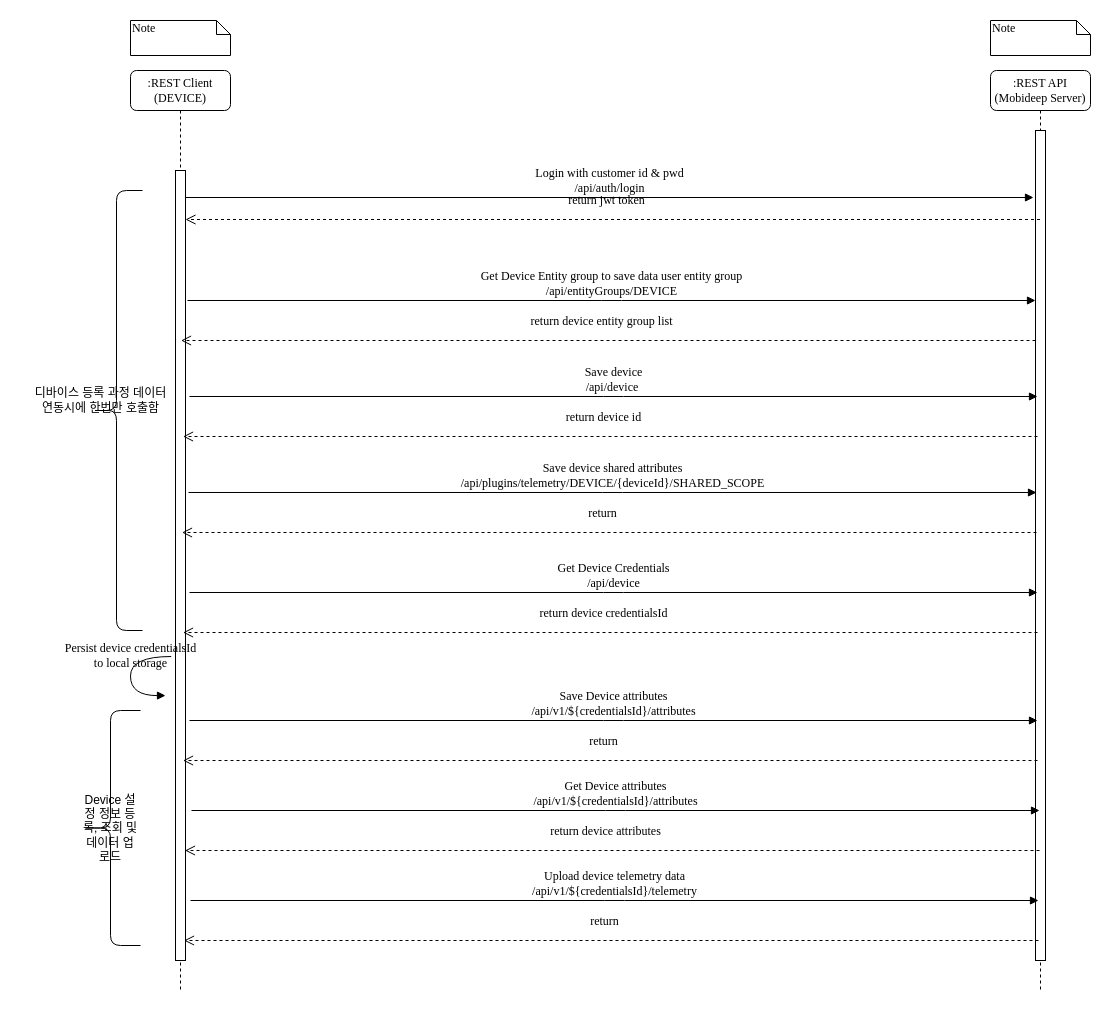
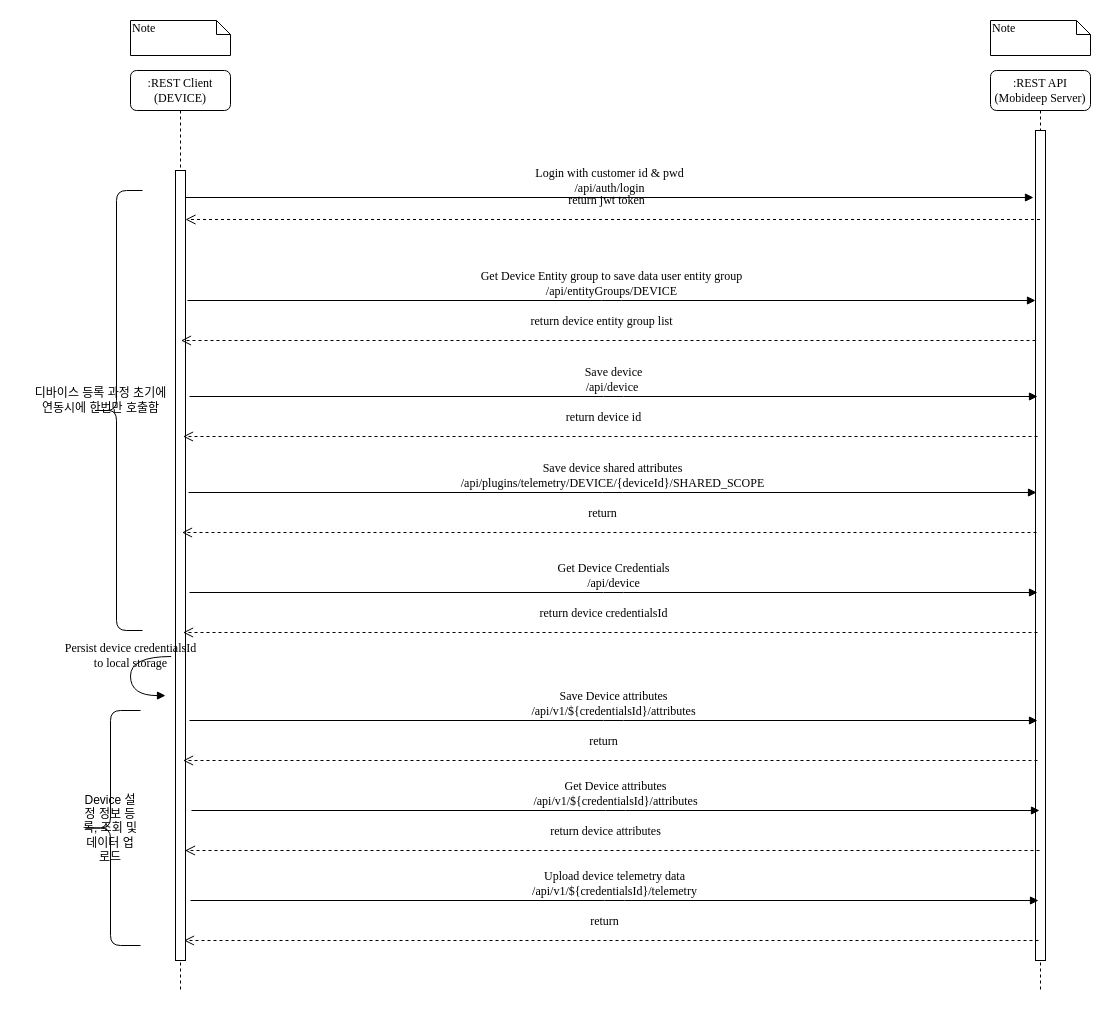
node "디바이스 등록 과정 데이터 연동시에 한번만 호출함": label "디바이스 등록 과정 데이터 연동시에 한번만 호출함" -> "디바이스 등록 과정 초기에 연동시에 한번만 호출함"
